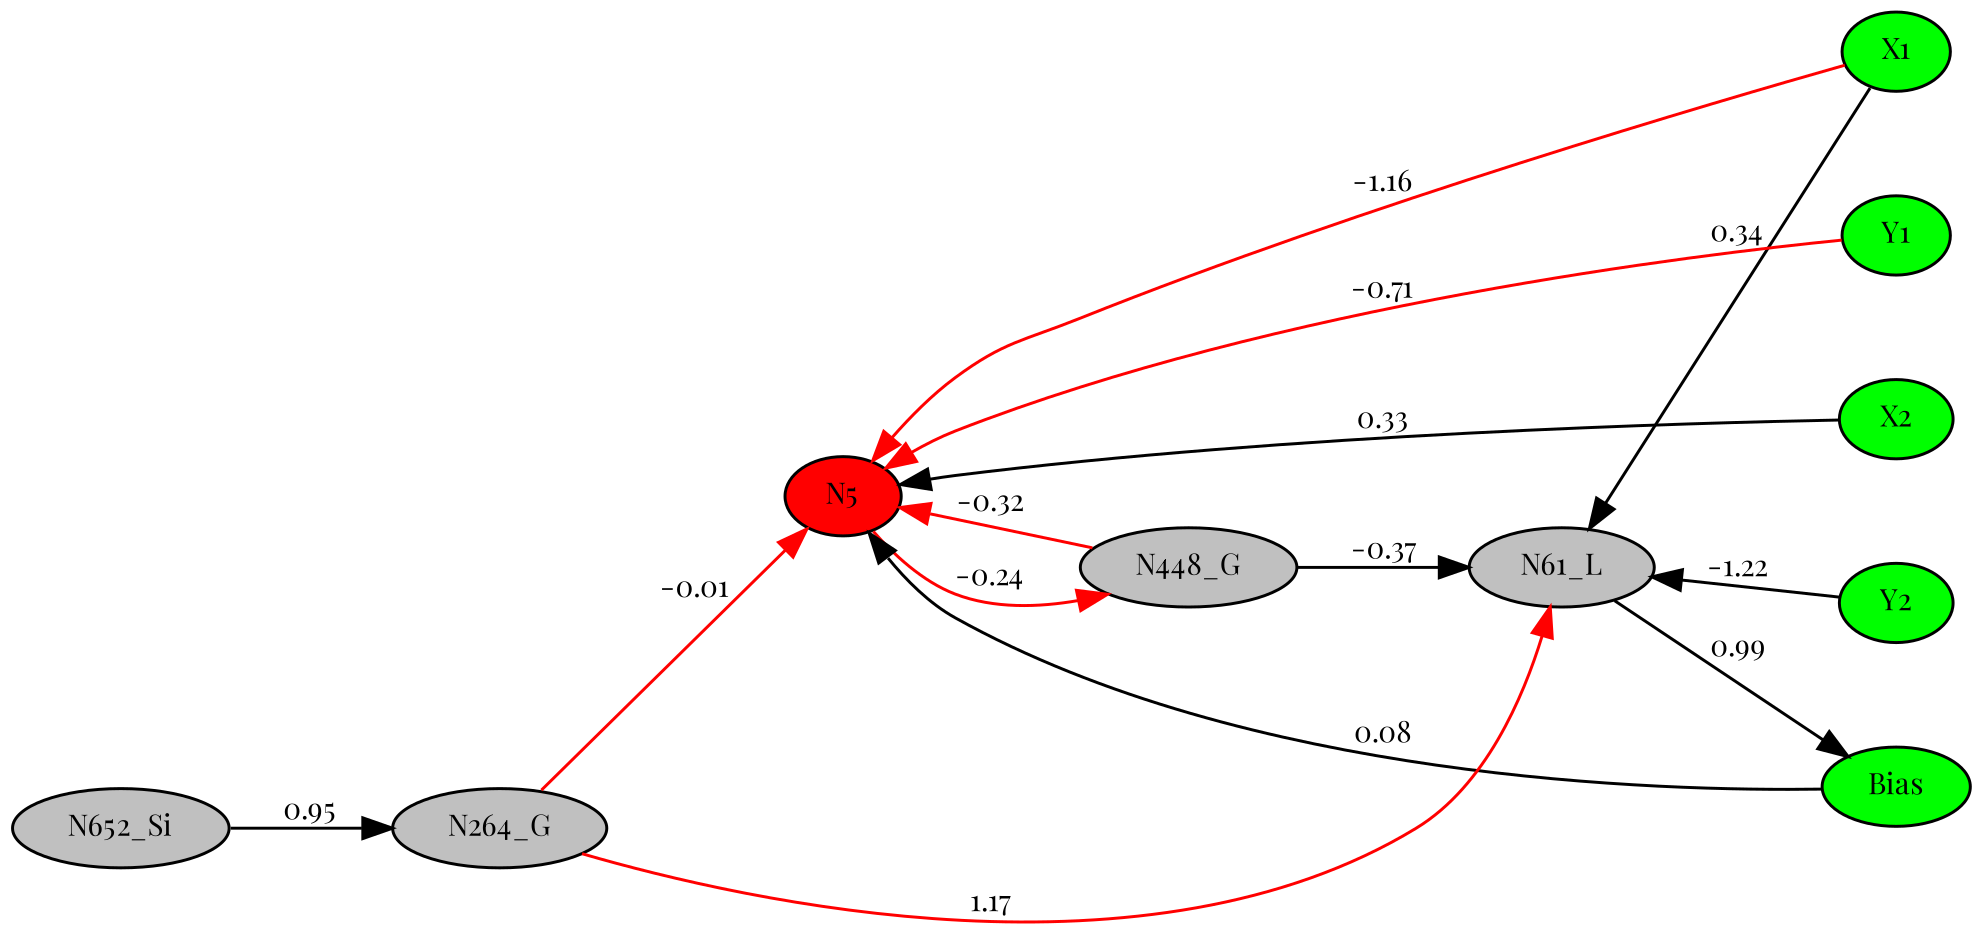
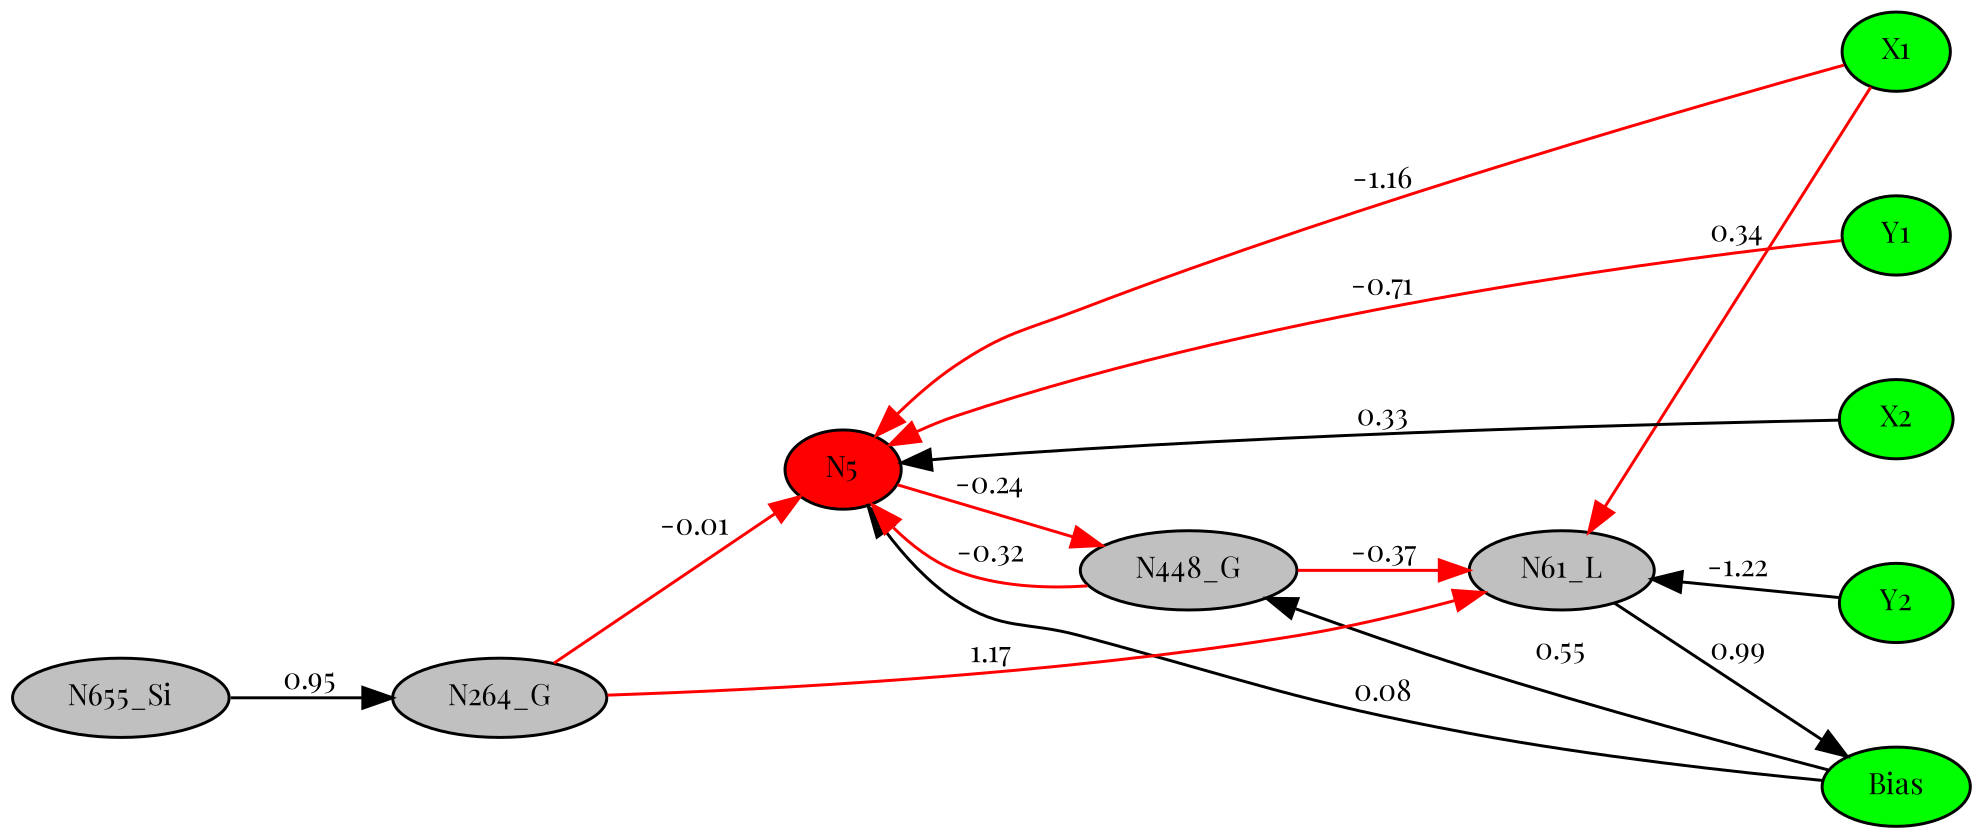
edge "X1" -> "N61_L": color black -> red
edge "N448_G" -> "N61_L": color black -> red
edge "Bias" -> "N448_G": added, label "0.55"
node "N652_Si": label "N652_Si" -> "N655_Si"
